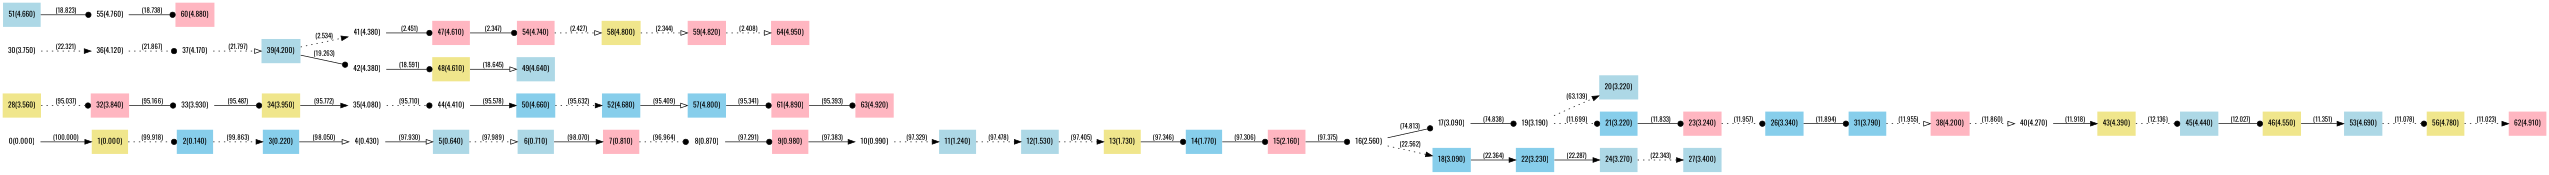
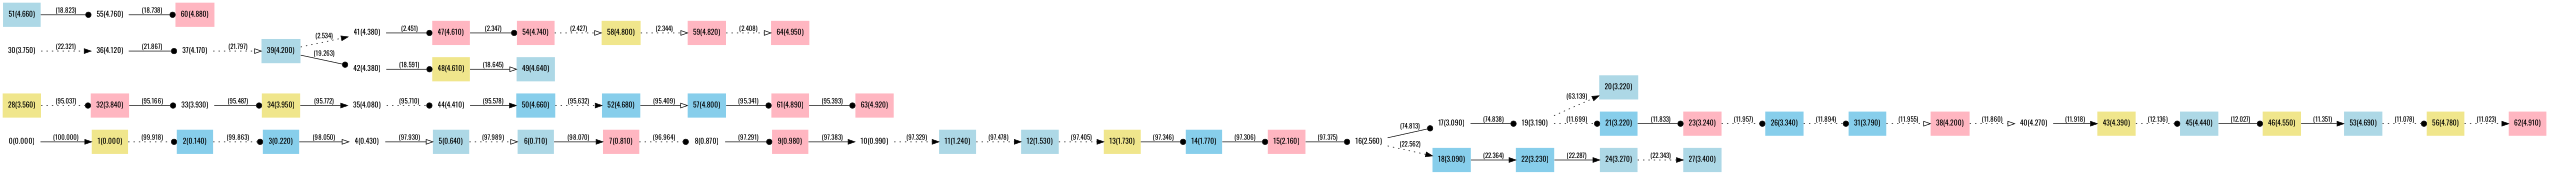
edge "36(4.120)" -> "37(4.170)": style dotted -> solid
edge "26(3.340)" -> "31(3.790)": style solid -> dotted
edge "2(0.140)" -> "3(0.220)": arrowhead normal -> dot
